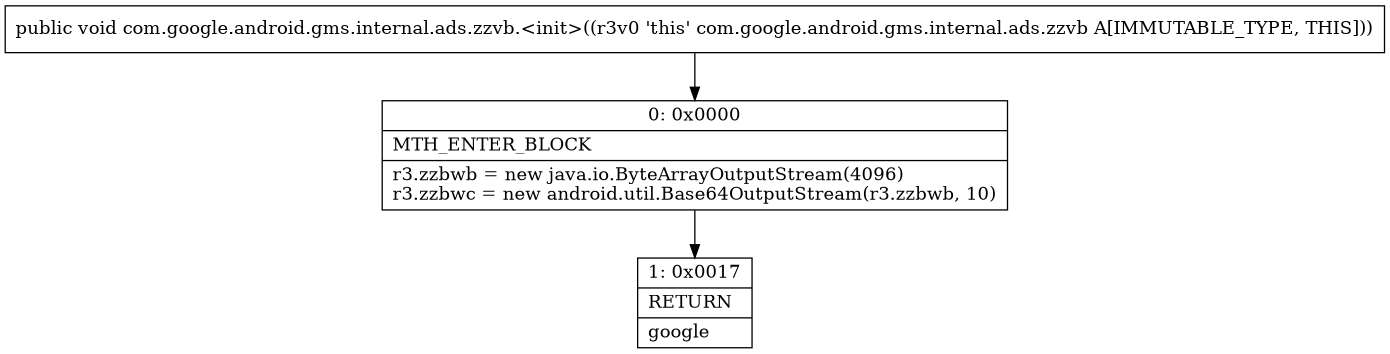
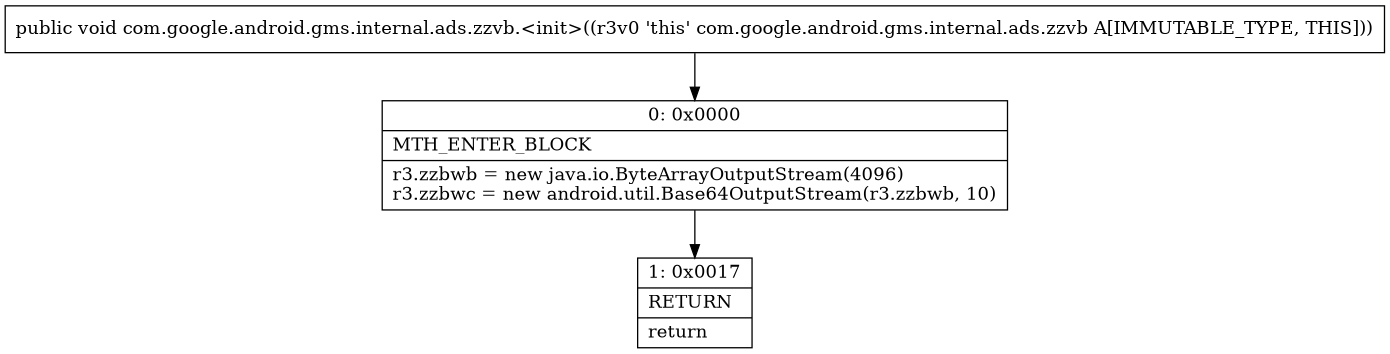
node "1: 0x0017": text "google" -> "return"
